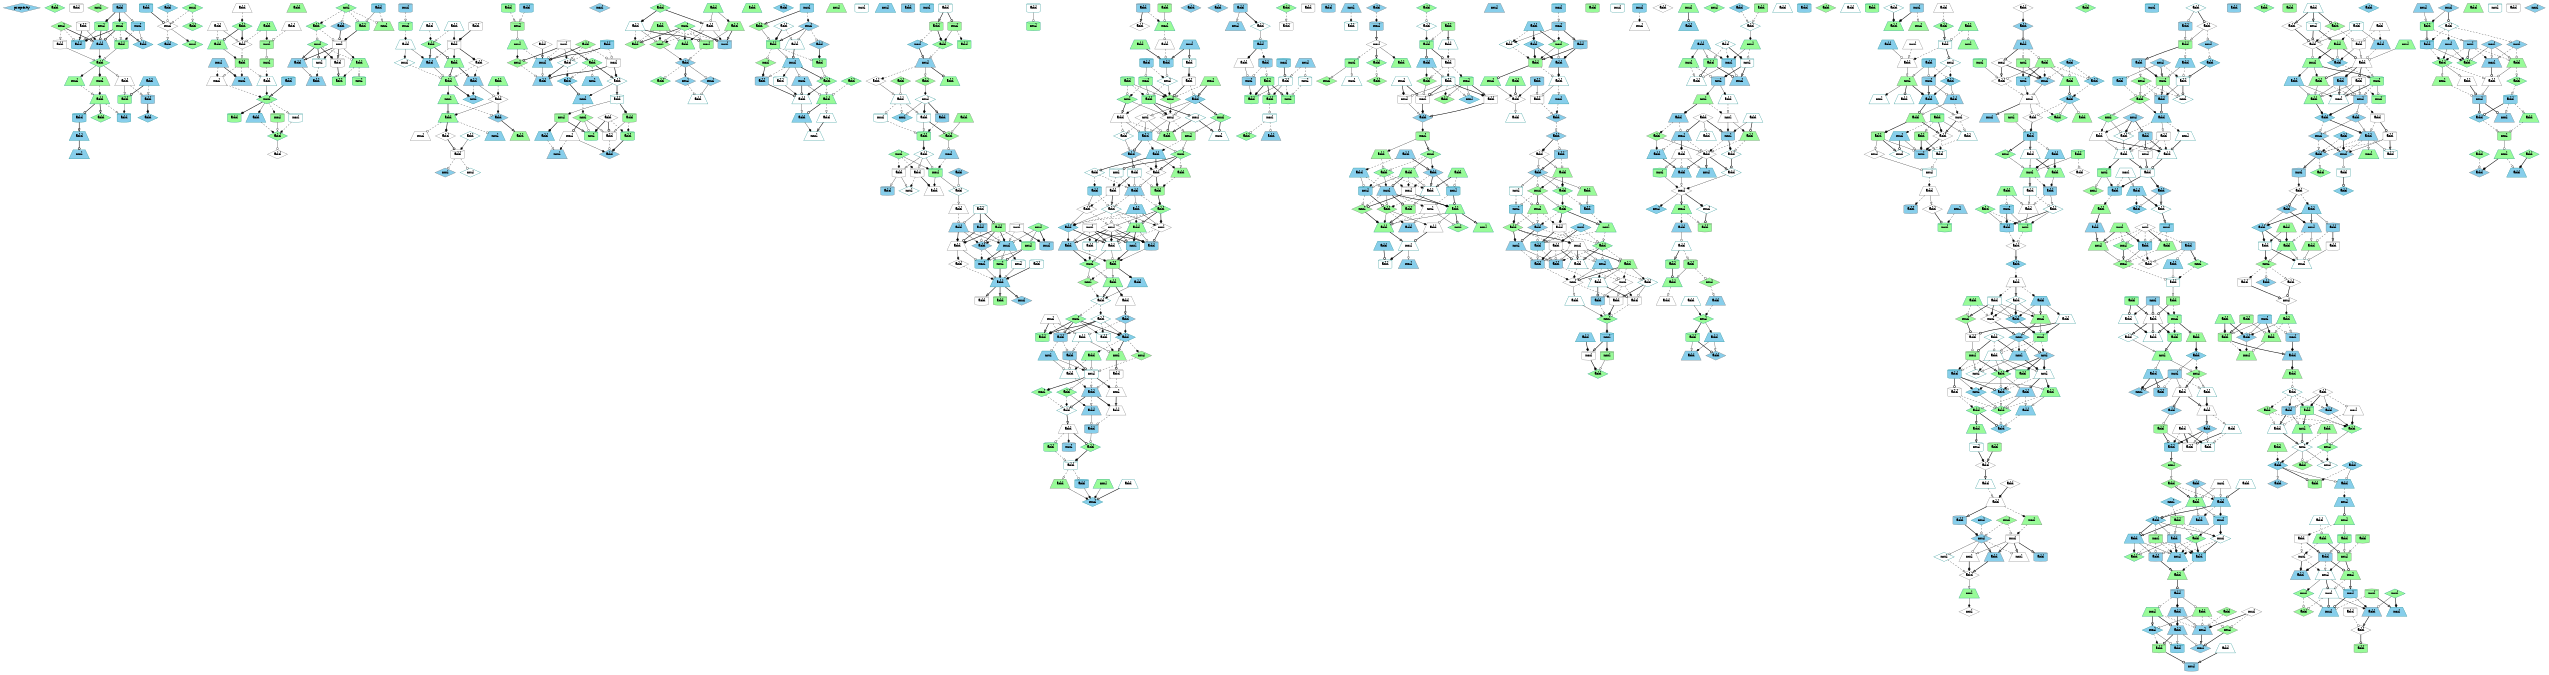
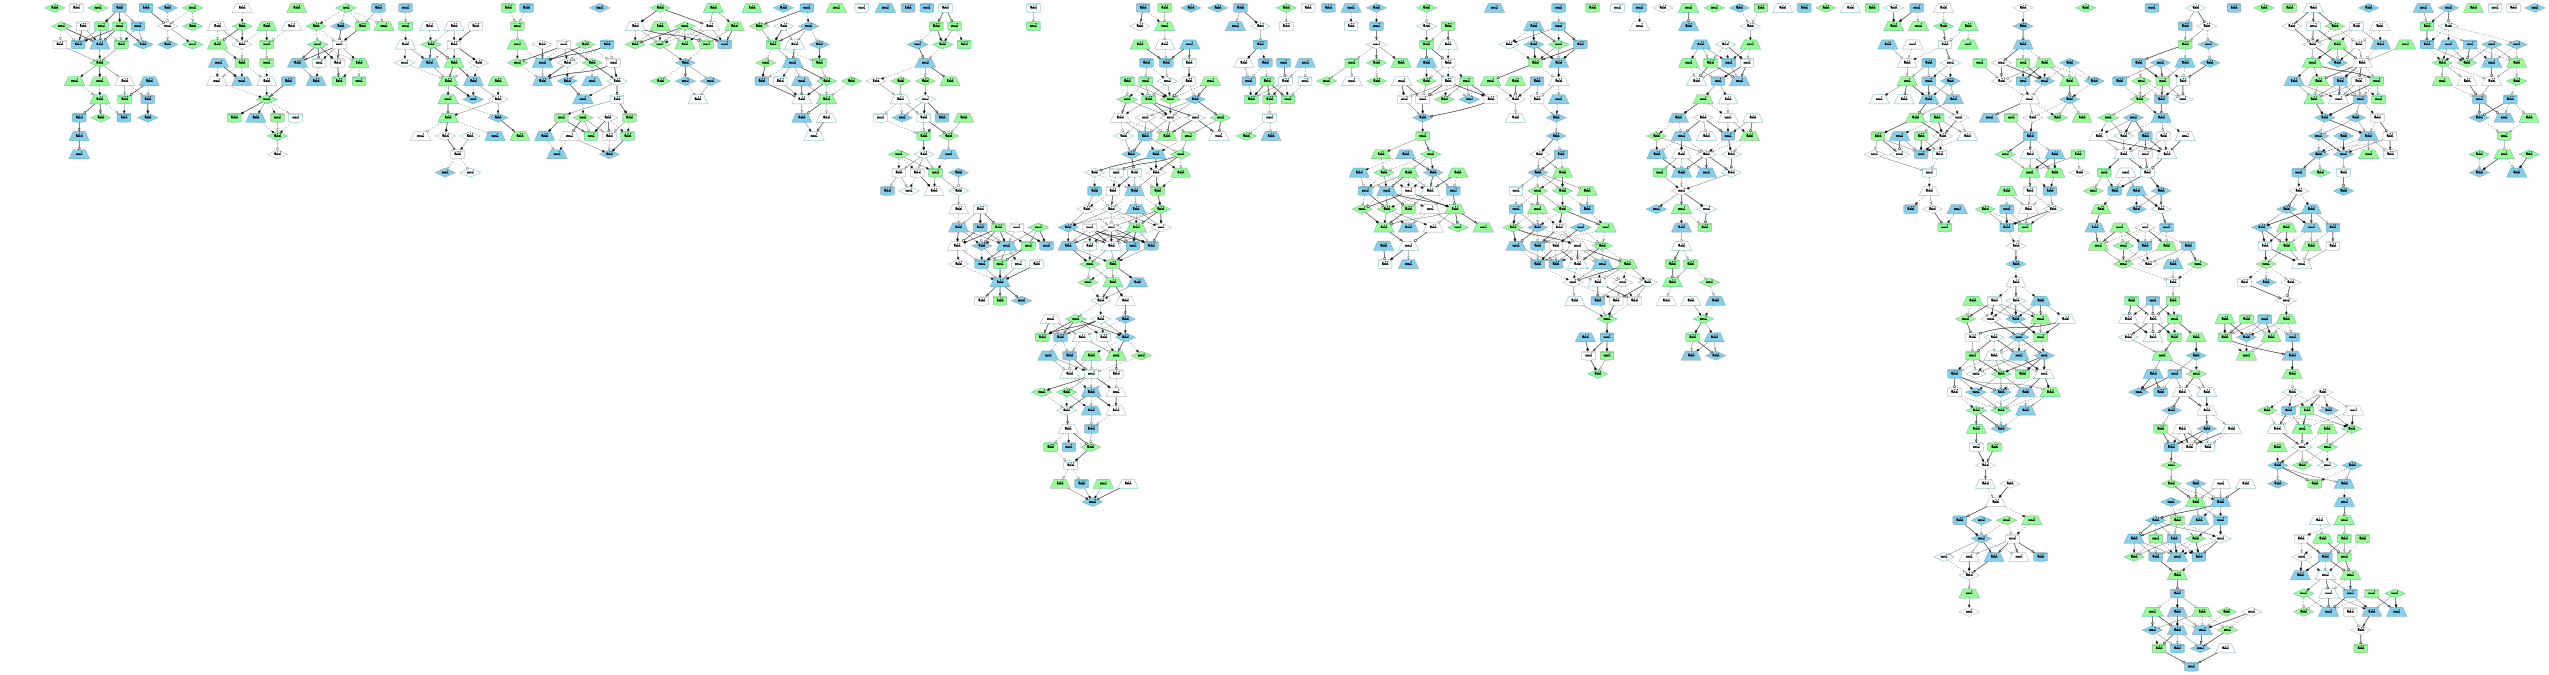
node "property": removed
